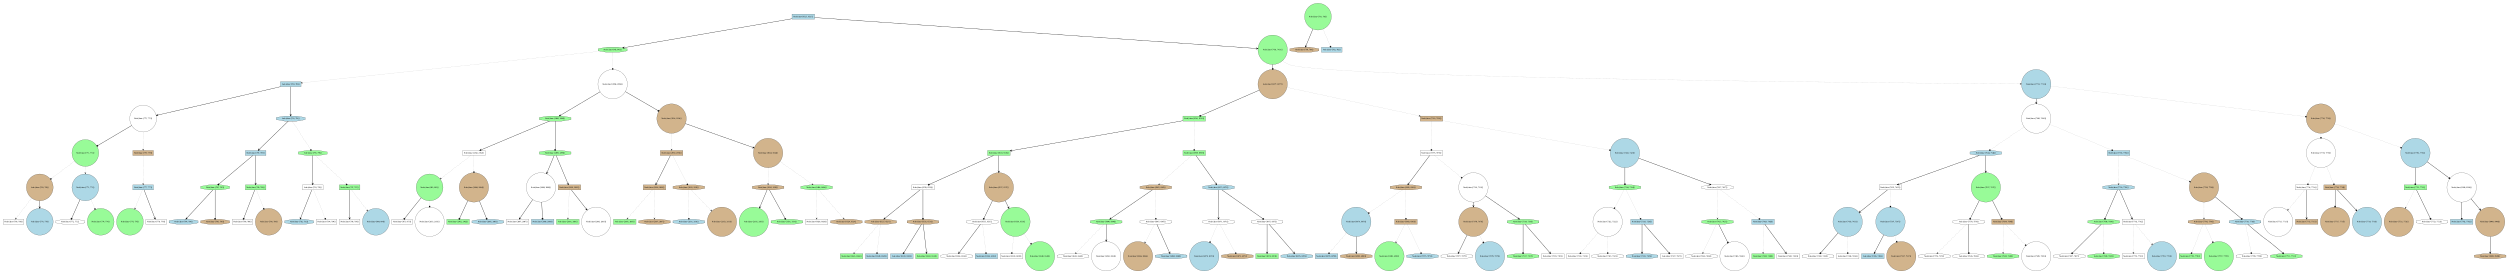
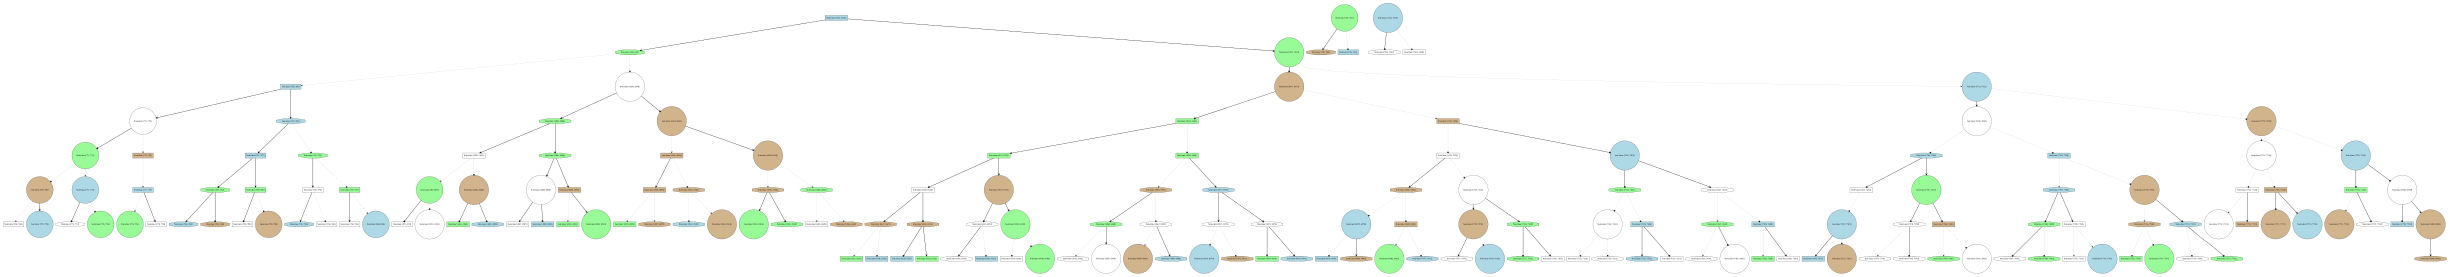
edge "Node{data=[7320, 7320]}" -> "Node{data=[7423, 7423]}": style dotted -> bold
edge "Node{data=[7435, 7435]}" -> "Node{data=[7433, 7433]}": removed
node "Node{data=[2893, 2893]}": fillcolor white -> palegreen
